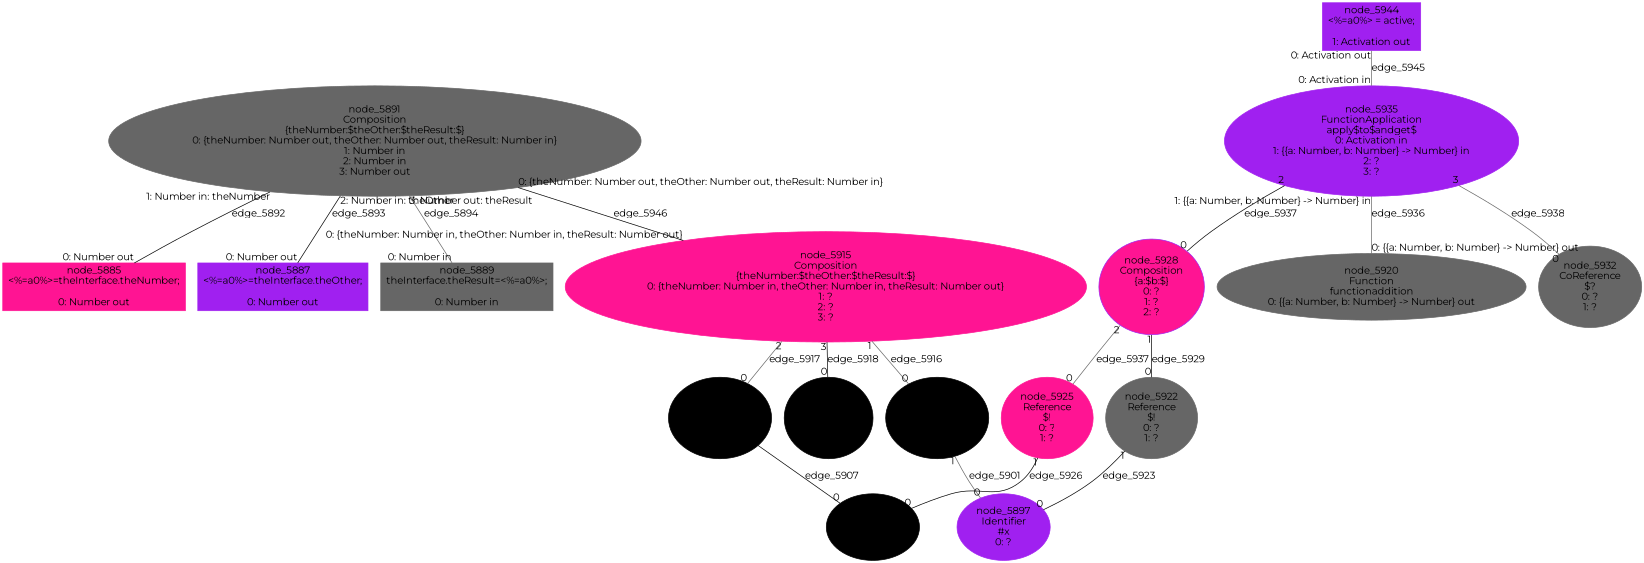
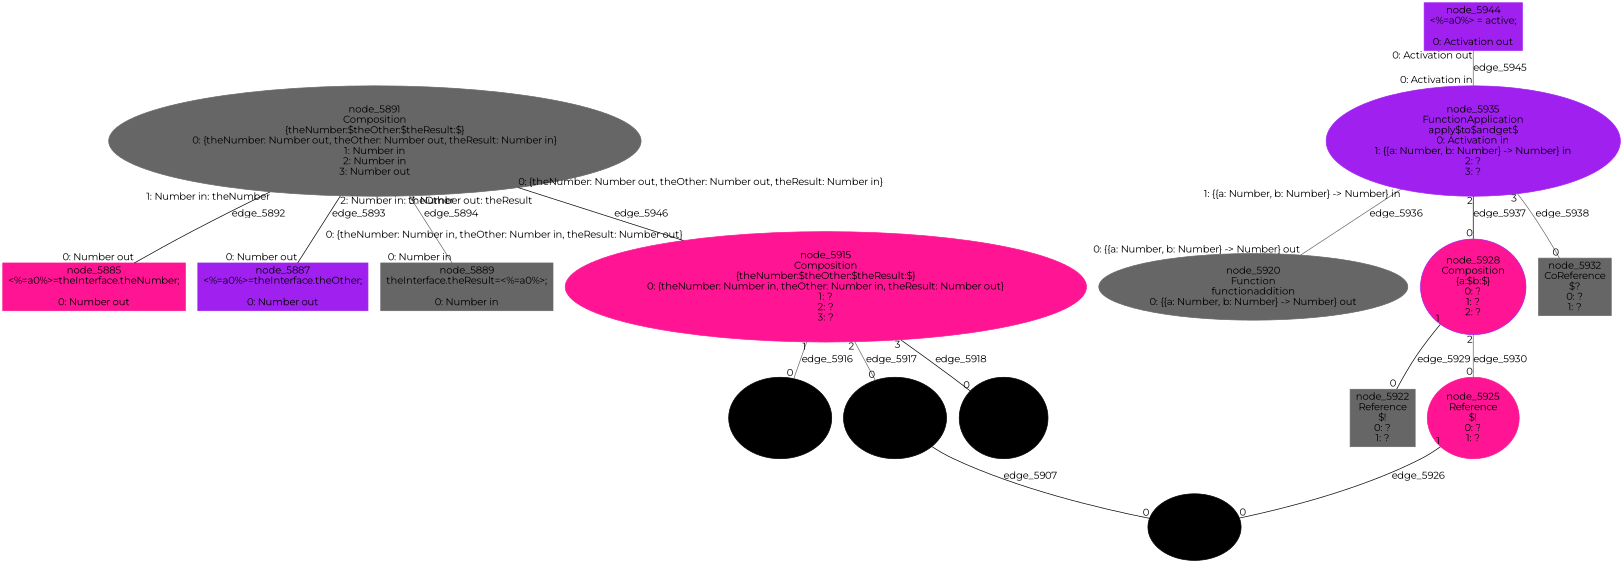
node "node_5944 <%=a0%> = active; 1: Activation out": label "node_5944 <%=a0%> = active; 1: Activation out" -> "node_5944 <%=a0%> = active; 0: Activation out"
node "node_5932 CoReference $? 0: ? 1: ?": shape ellipse -> box
edge "node_5928 Composition {a:$b:$} 0: ? 1: ? 2: ?" -- "node_5925 Reference $! 0: ? 1: ?": label "edge_5937" -> "edge_5930"
node "node_5922 Reference $! 0: ? 1: ?": shape ellipse -> box
node "node_5897 Identifier #x 0: ?": removed
